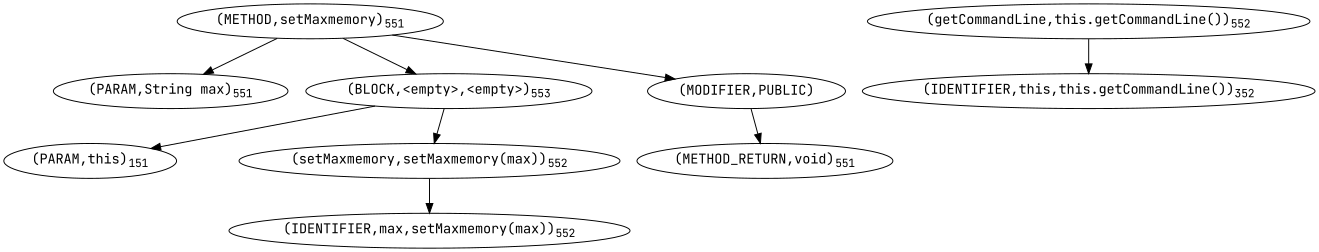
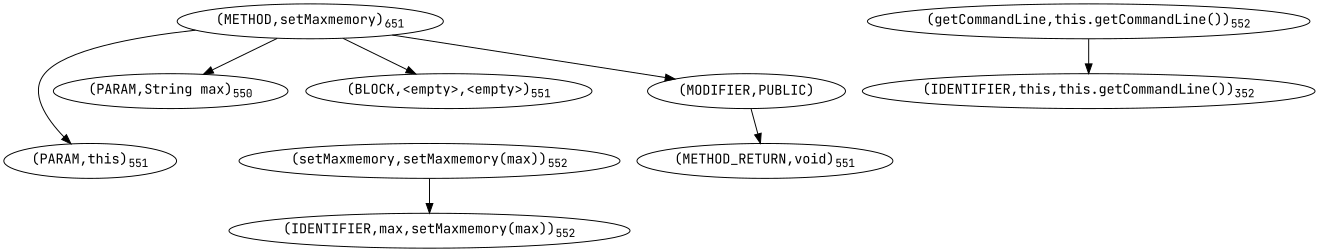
node "(METHOD,setMaxmemory)": text "551" -> "651"
node "(PARAM,String max)": text "551" -> "550"
node "(BLOCK,<empty>,<empty>)": text "553" -> "551"
edge "(BLOCK,<empty>,<empty>)" -> "(setMaxmemory,setMaxmemory(max))": removed
edge "(BLOCK,<empty>,<empty>)" -> "(PARAM,this)": now "(METHOD,setMaxmemory)" -> "(PARAM,this)"
node "(PARAM,this)": text "151" -> "551"
